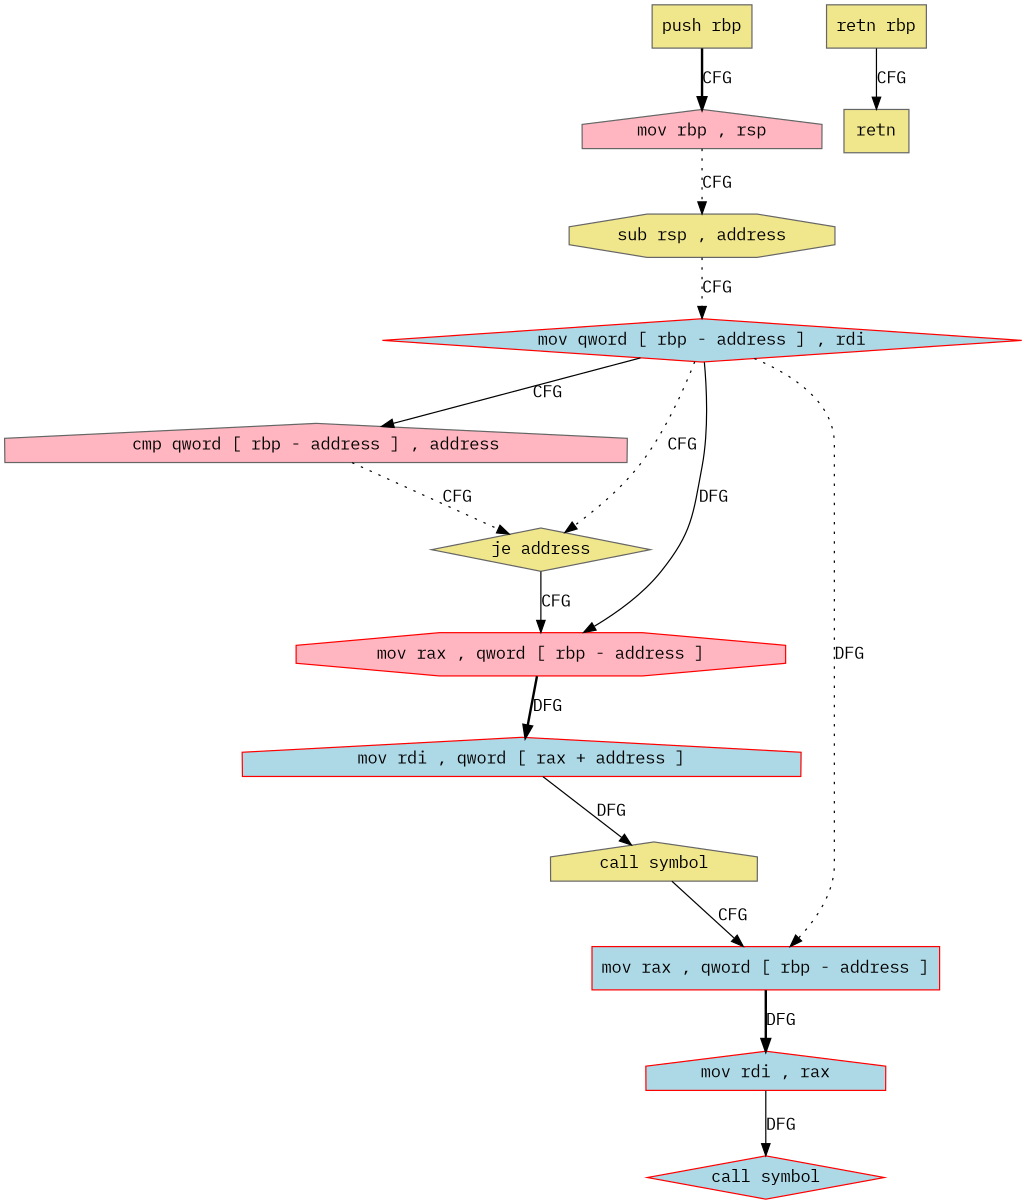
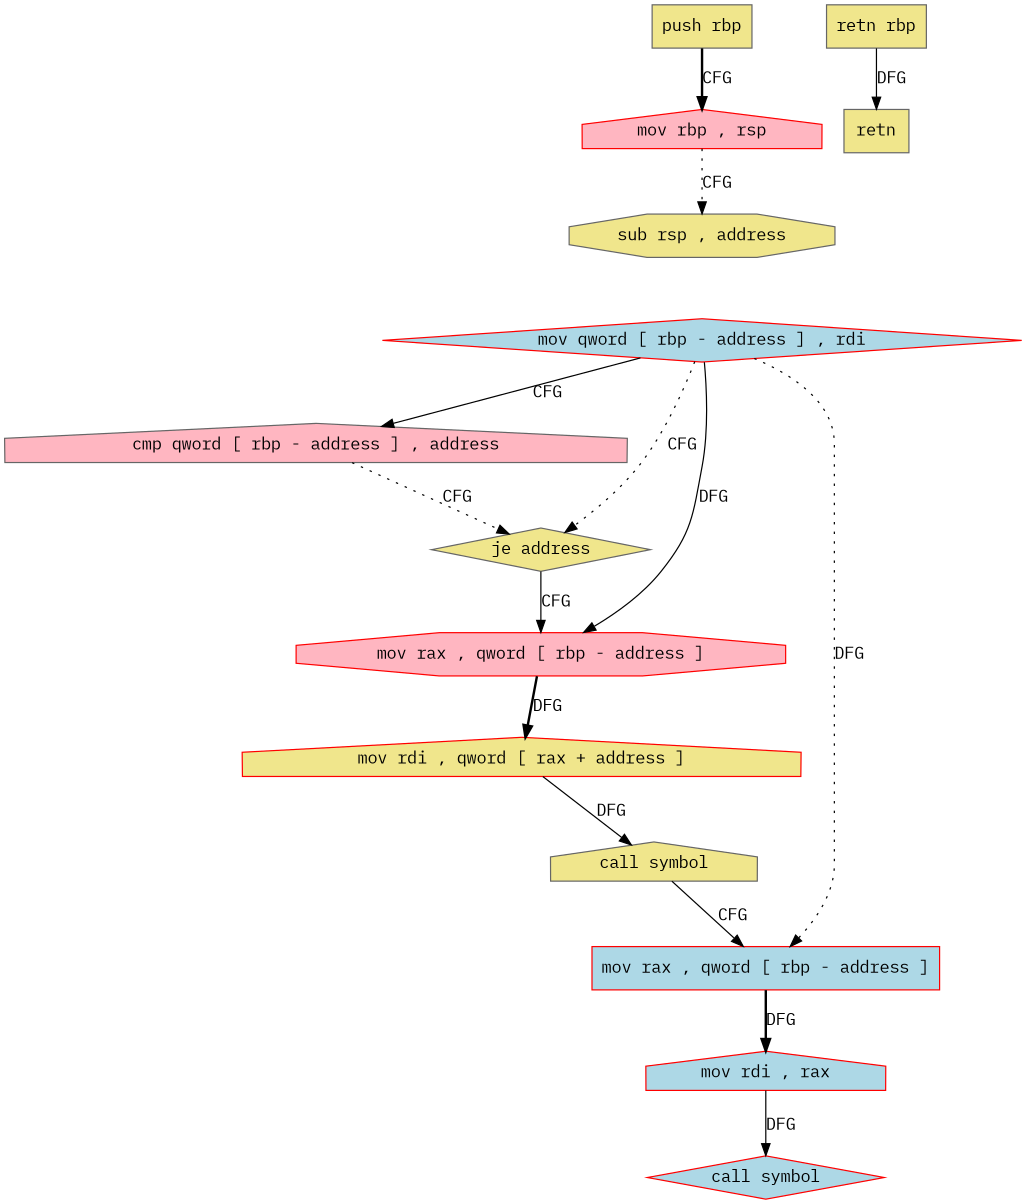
edge "retn rbp" -> "retn": label "CFG" -> "DFG"
node "mov rbp , rsp": color gray40 -> red
edge "sub rsp , address" -> "mov qword [ rbp - address ] , rdi": removed, label "CFG"
node "mov rdi , qword [ rax + address ]": fillcolor lightblue -> khaki
